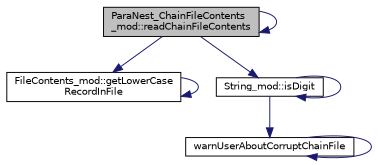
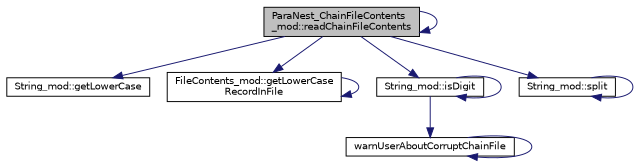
node "String_mod::getLowerCase": added
node "String_mod::split": added
